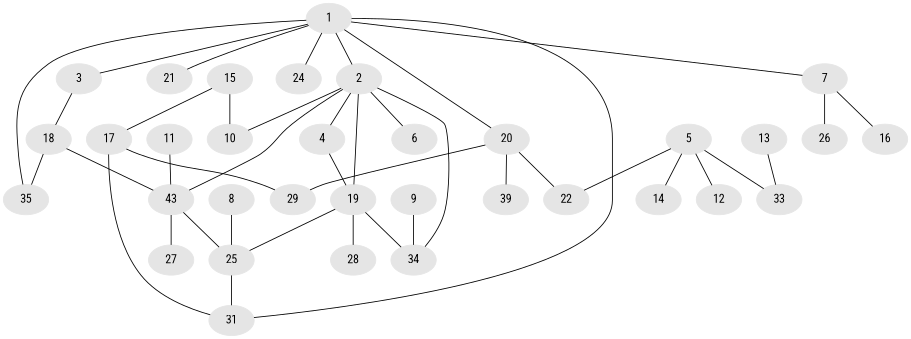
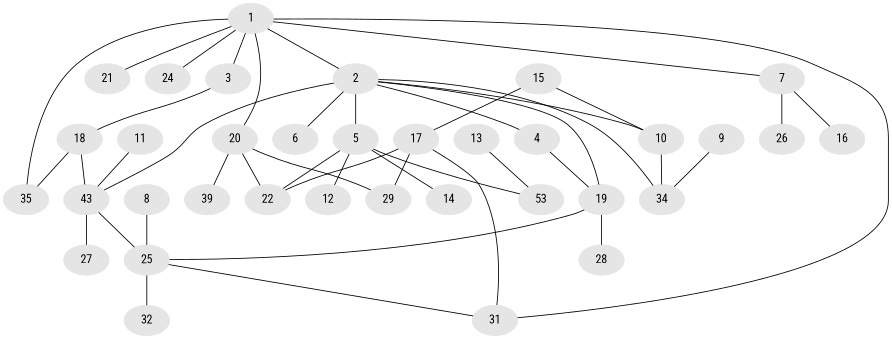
edge "2" -- "5": added
edge "17" -- "22": added
node "33": label "33" -> "53"
edge "19" -- "34": now "10" -- "34"
node "32": added
